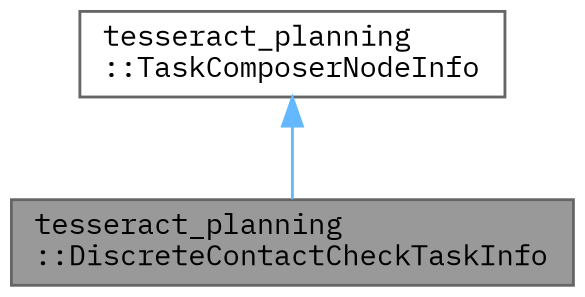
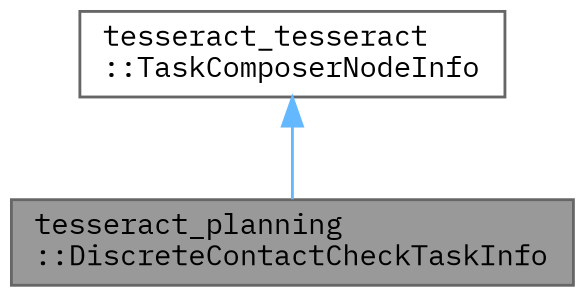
node "tesseract_planning ::TaskComposerNodeInfo": label "tesseract_planning ::TaskComposerNodeInfo" -> "tesseract_tesseract ::TaskComposerNodeInfo"
